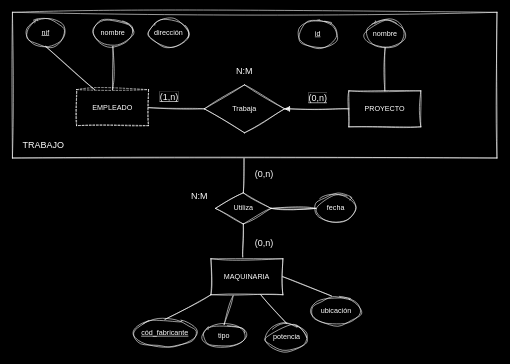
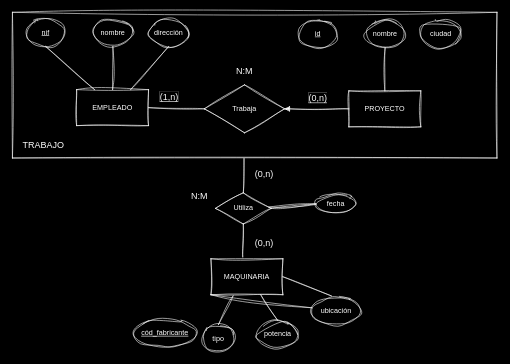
node "ciudad": added
edge "dirección" -- "EMPLEADO": added
node "EMPLEADO": style dashed -> solid
node "fecha": size 40x28 -> 40x18
edge "MAQUINARIA" -- "cód_fabricante": now "MAQUINARIA" -- "ubicación"
node "tipo": size 44x22 -> 33x27
node "potencia": moved (287, 338) -> (278, 335)
